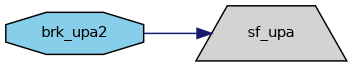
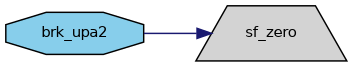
node "sf_upa": label "sf_upa" -> "sf_zero"
